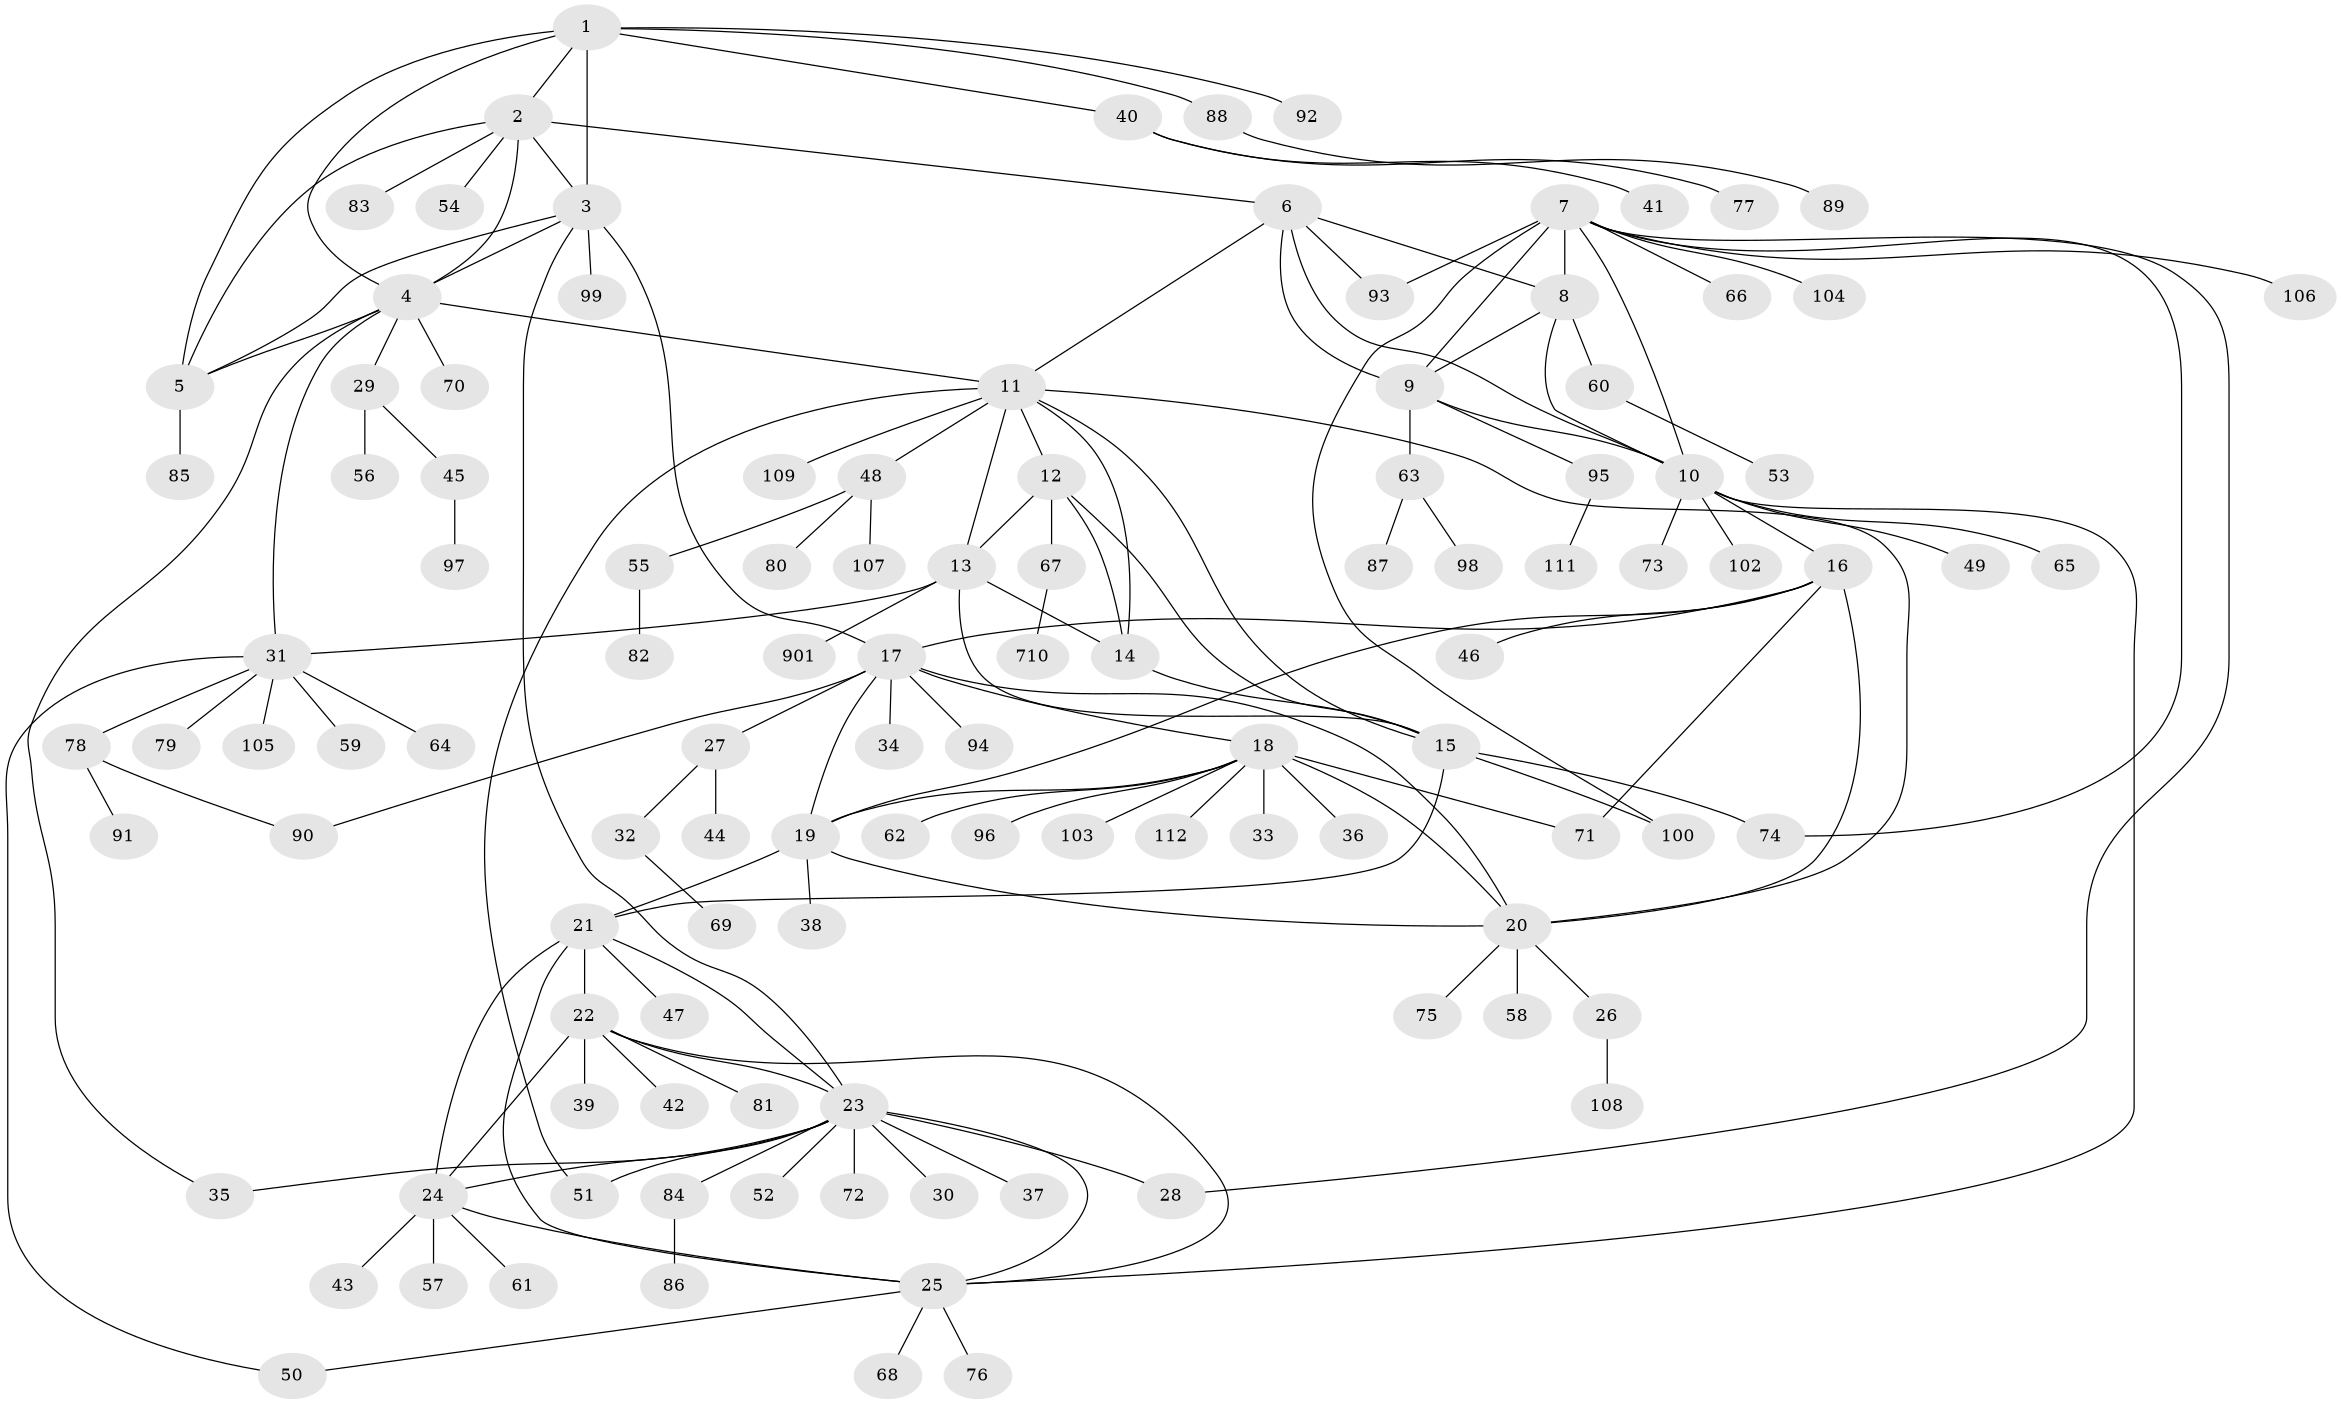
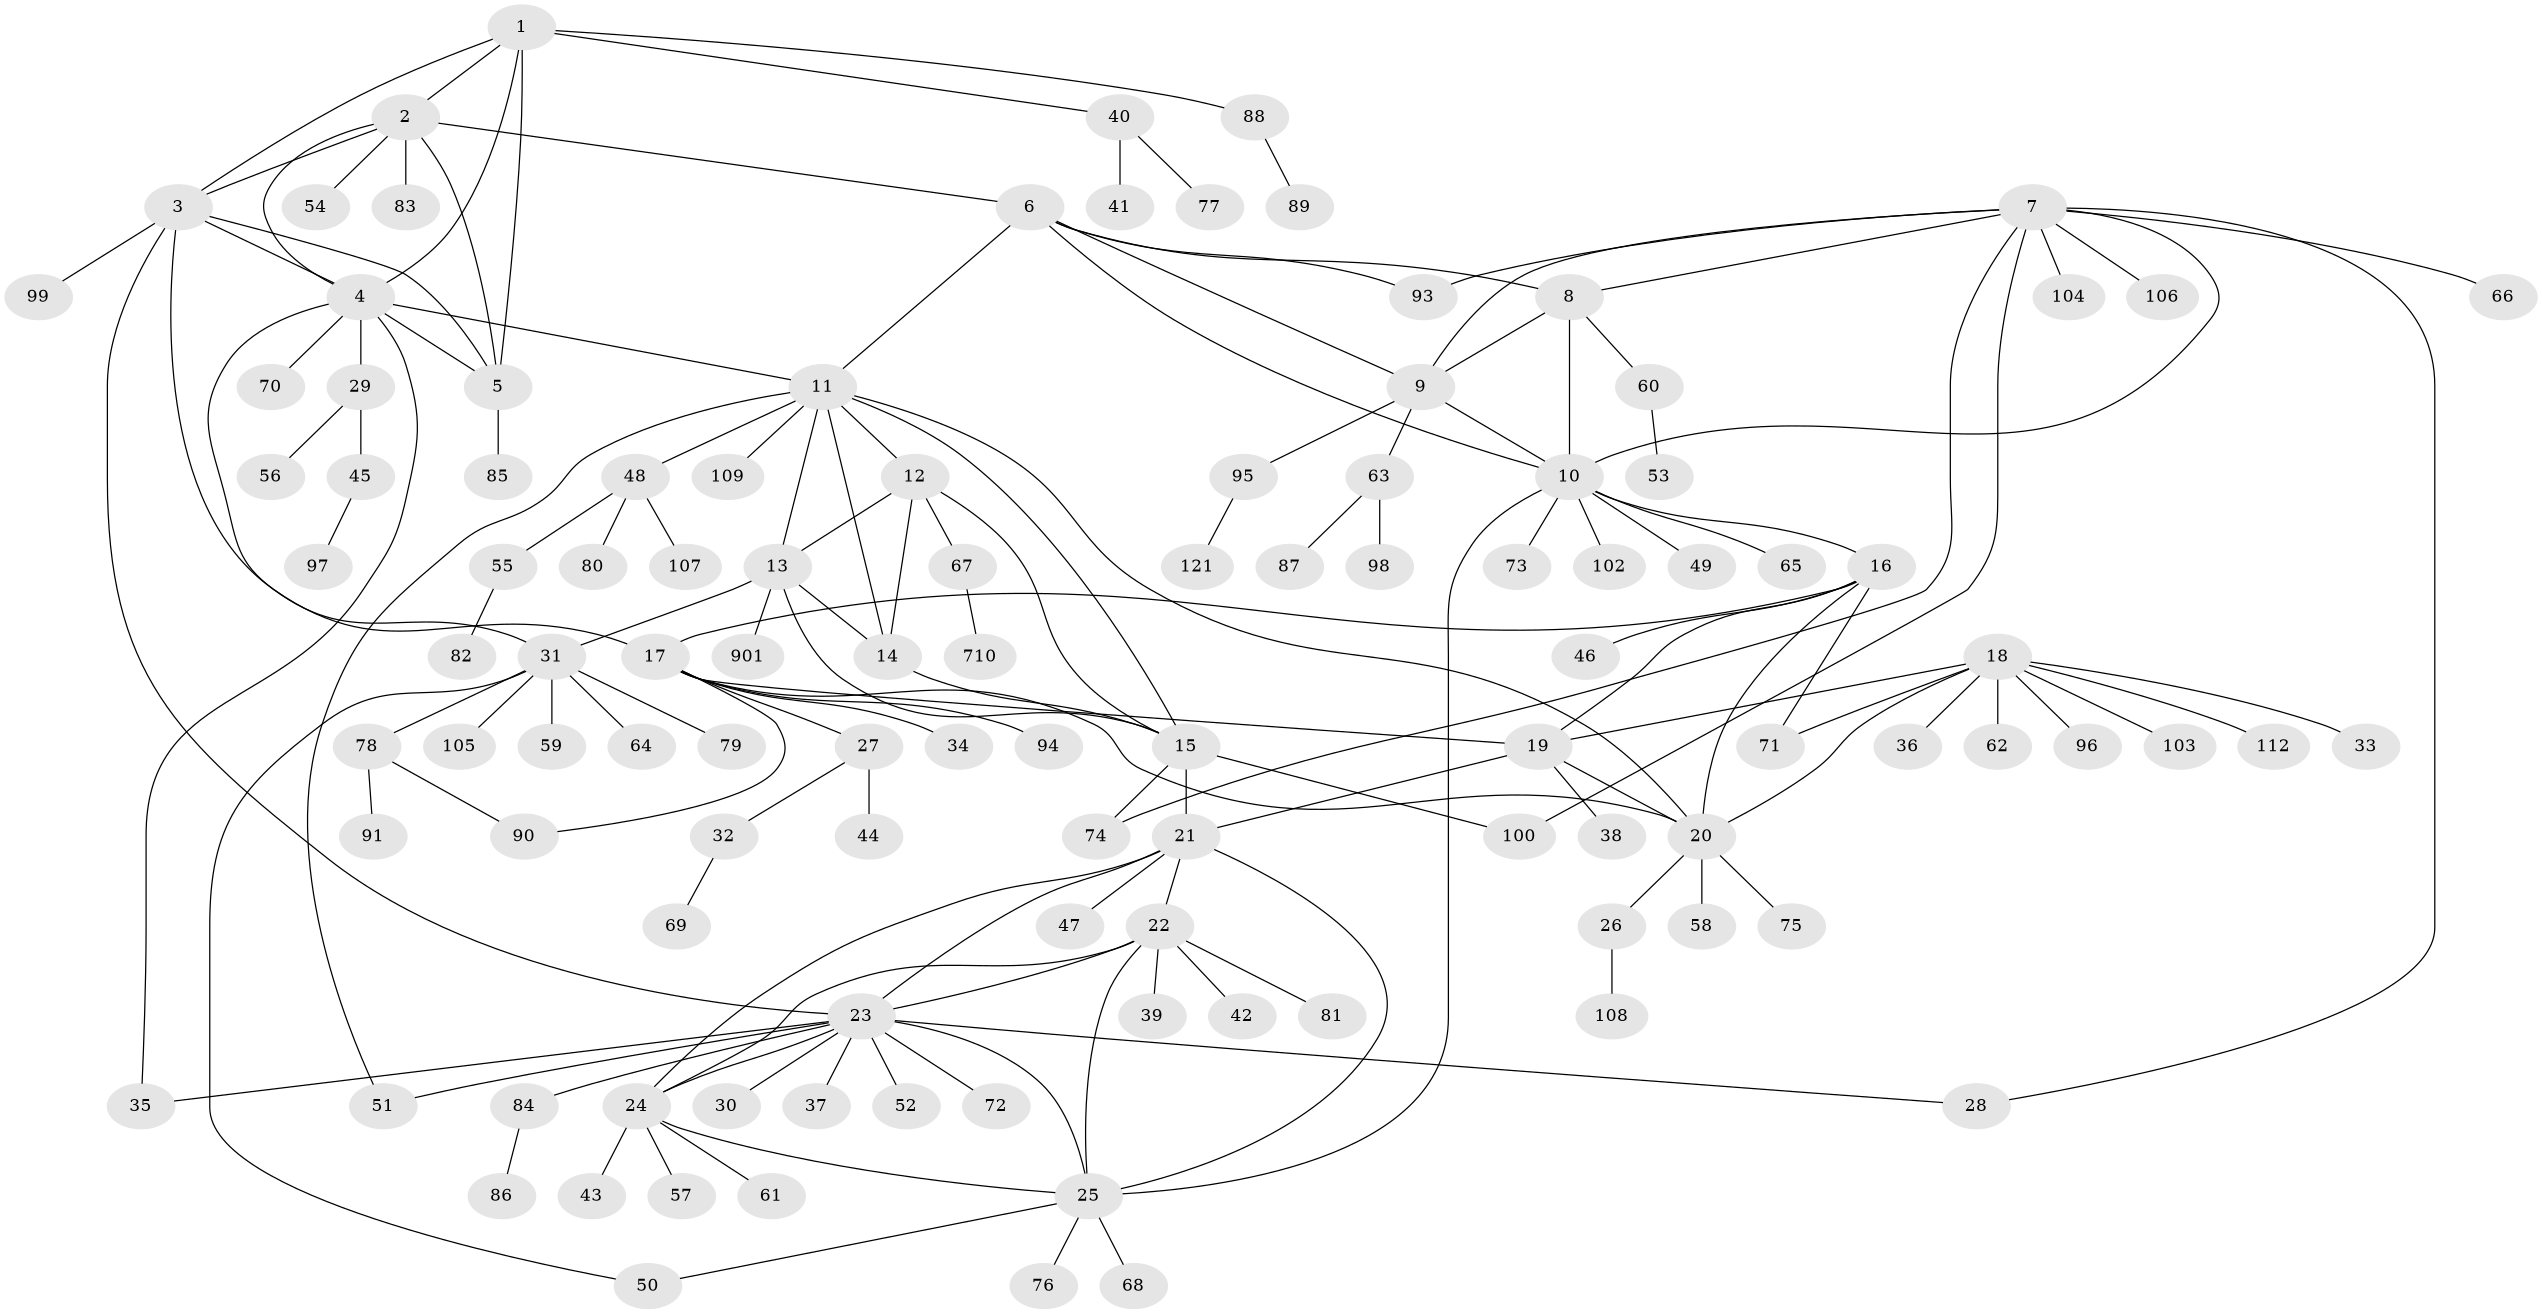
node "92": removed
node "111": label "111" -> "121"
edge "17" -- "18": removed
